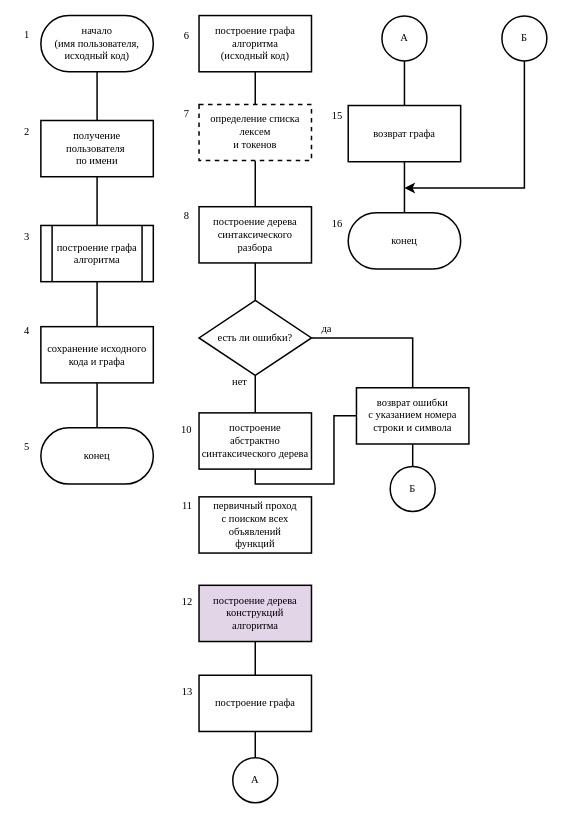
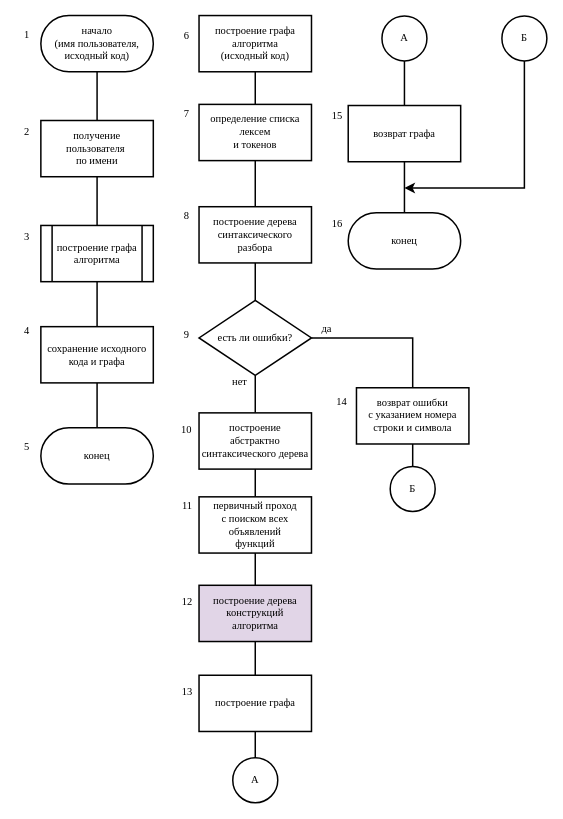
node "определение списка лексеми токенов": style dashed -> solid
node "9": added
node "14": added
edge "возврат ошибкис указанием номерастроки и символа" -- "построение абстрактносинтаксического дерева": now "первичный проходс поиском всех объявленийфункций" -- "построение абстрактносинтаксического дерева"
edge "первичный проходс поиском всех объявленийфункций" -- "построение дереваконструкцийалгоритма": added
